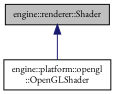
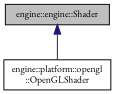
node "engine::renderer::Shader": label "engine::renderer::Shader" -> "engine::engine::Shader"
